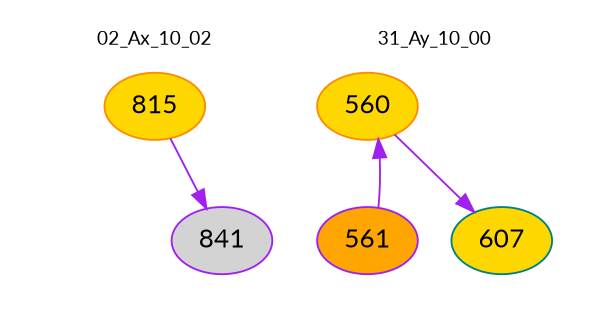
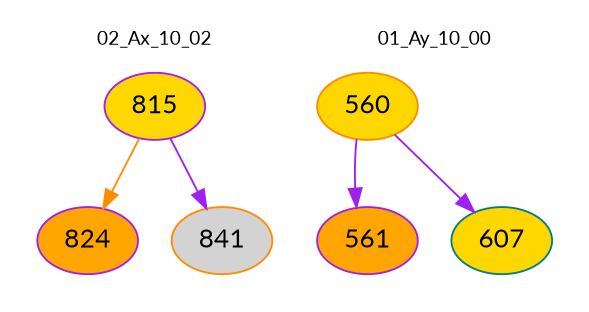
cluster "31_Ay_10_00": label "31_Ay_10_00" -> "01_Ay_10_00"
node "815": color darkorange -> purple
edge "561" -> "560": reversed
node "824": added
node "841": color purple -> darkorange
